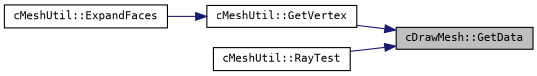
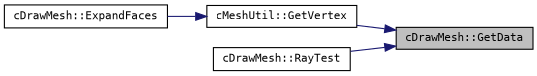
node "cMeshUtil::ExpandFaces": label "cMeshUtil::ExpandFaces" -> "cDrawMesh::ExpandFaces"
node "cMeshUtil::RayTest": label "cMeshUtil::RayTest" -> "cDrawMesh::RayTest"
